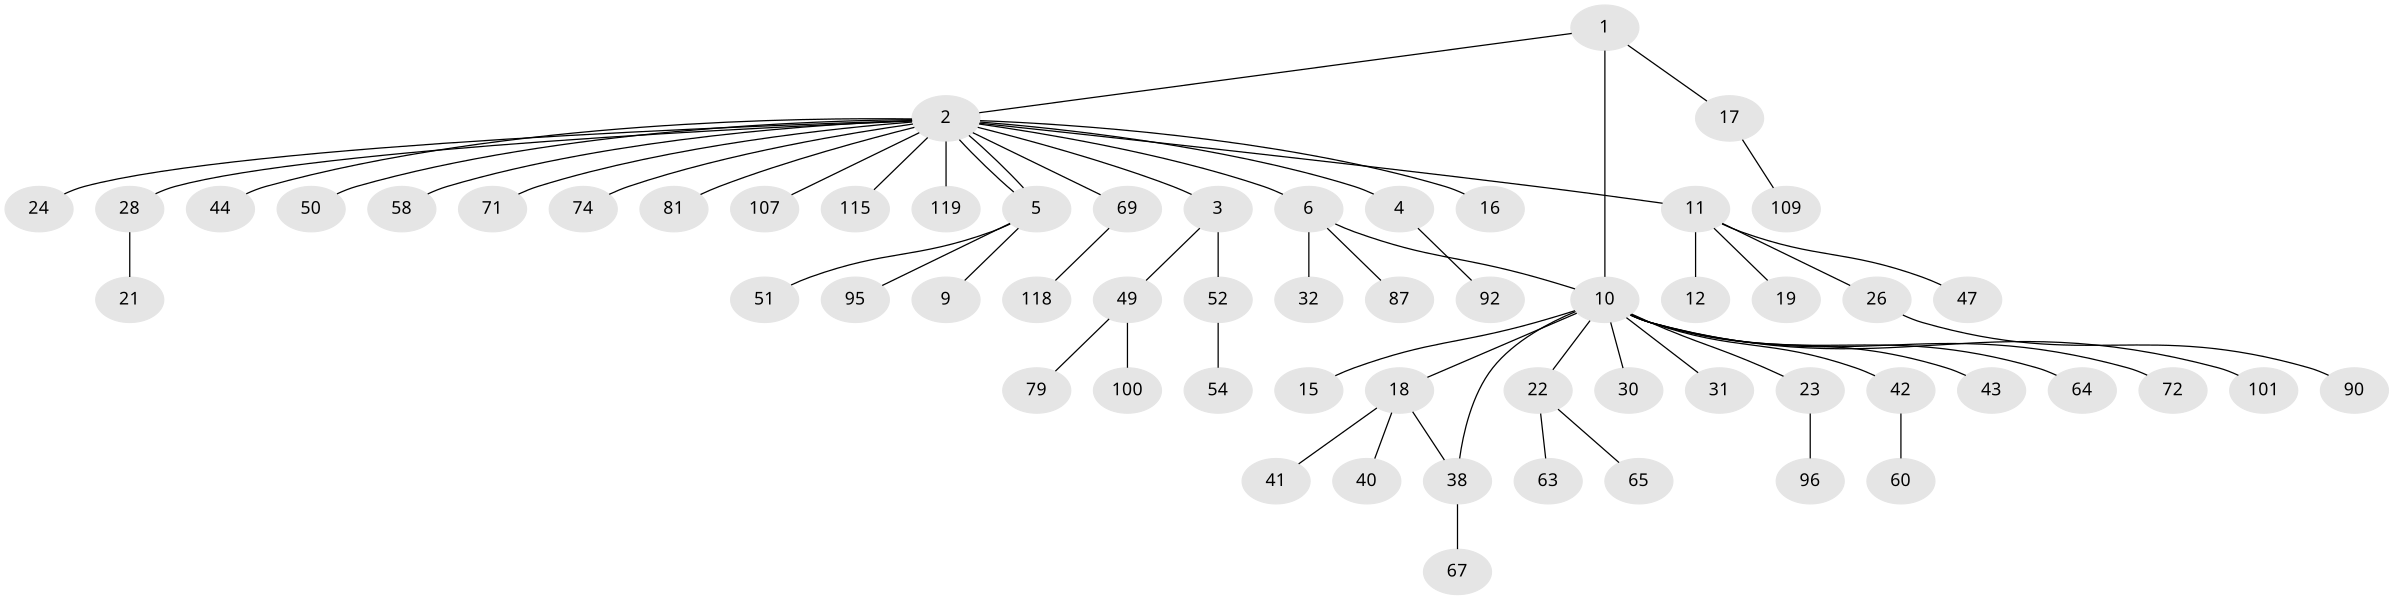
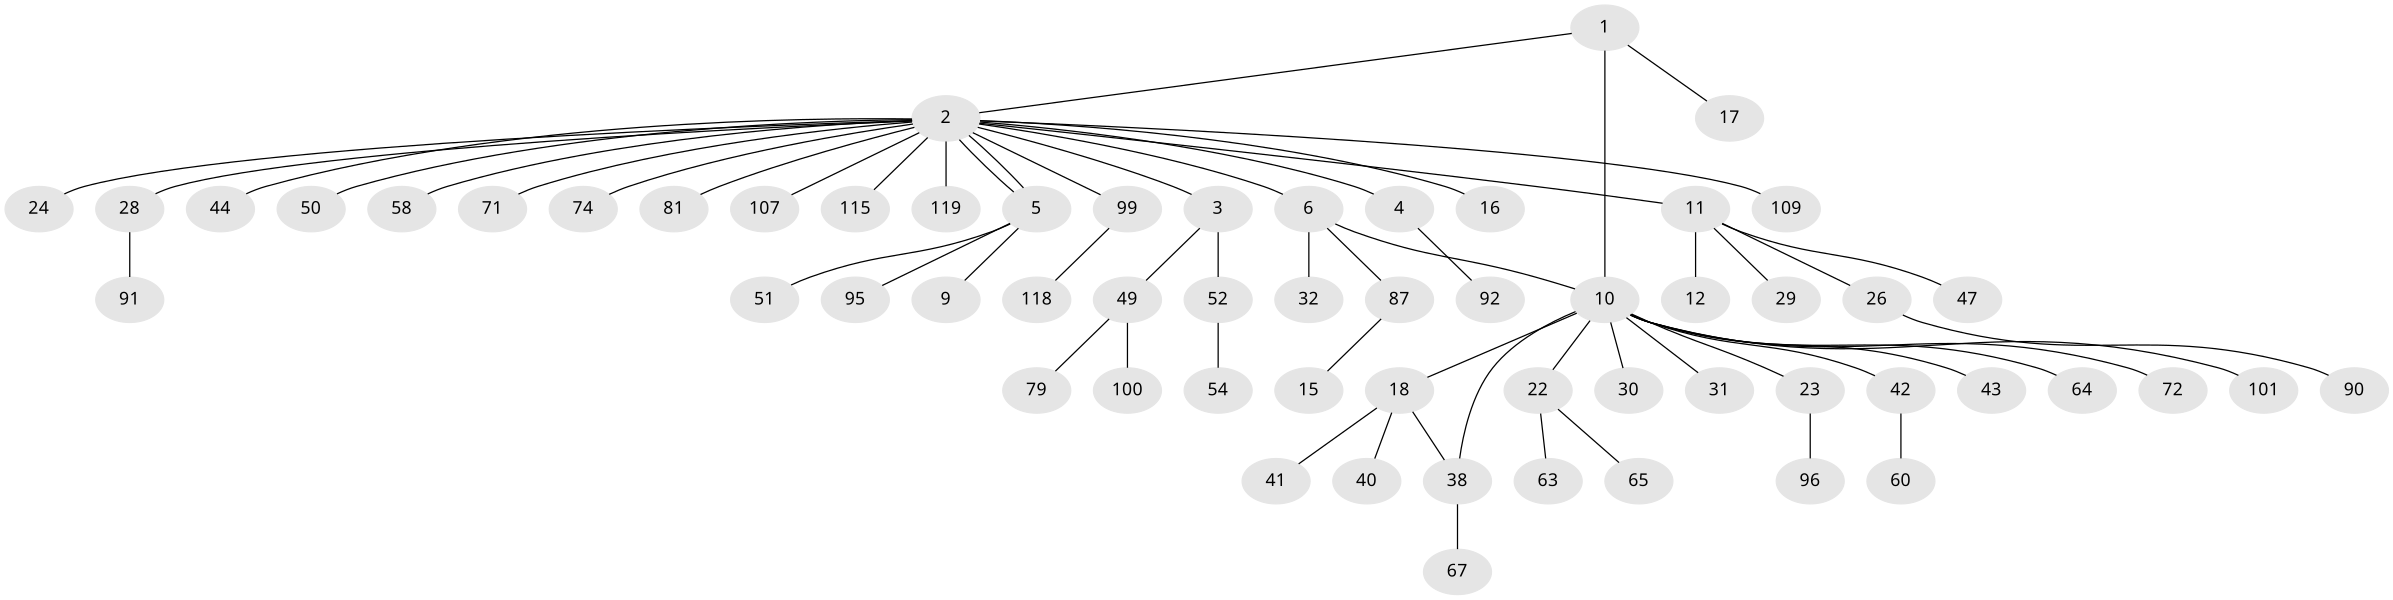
edge "17" -- "109": now "2" -- "109"
node "69": label "69" -> "99"
node "21": label "21" -> "91"
node "19": label "19" -> "29"
edge "10" -- "15": now "87" -- "15"
